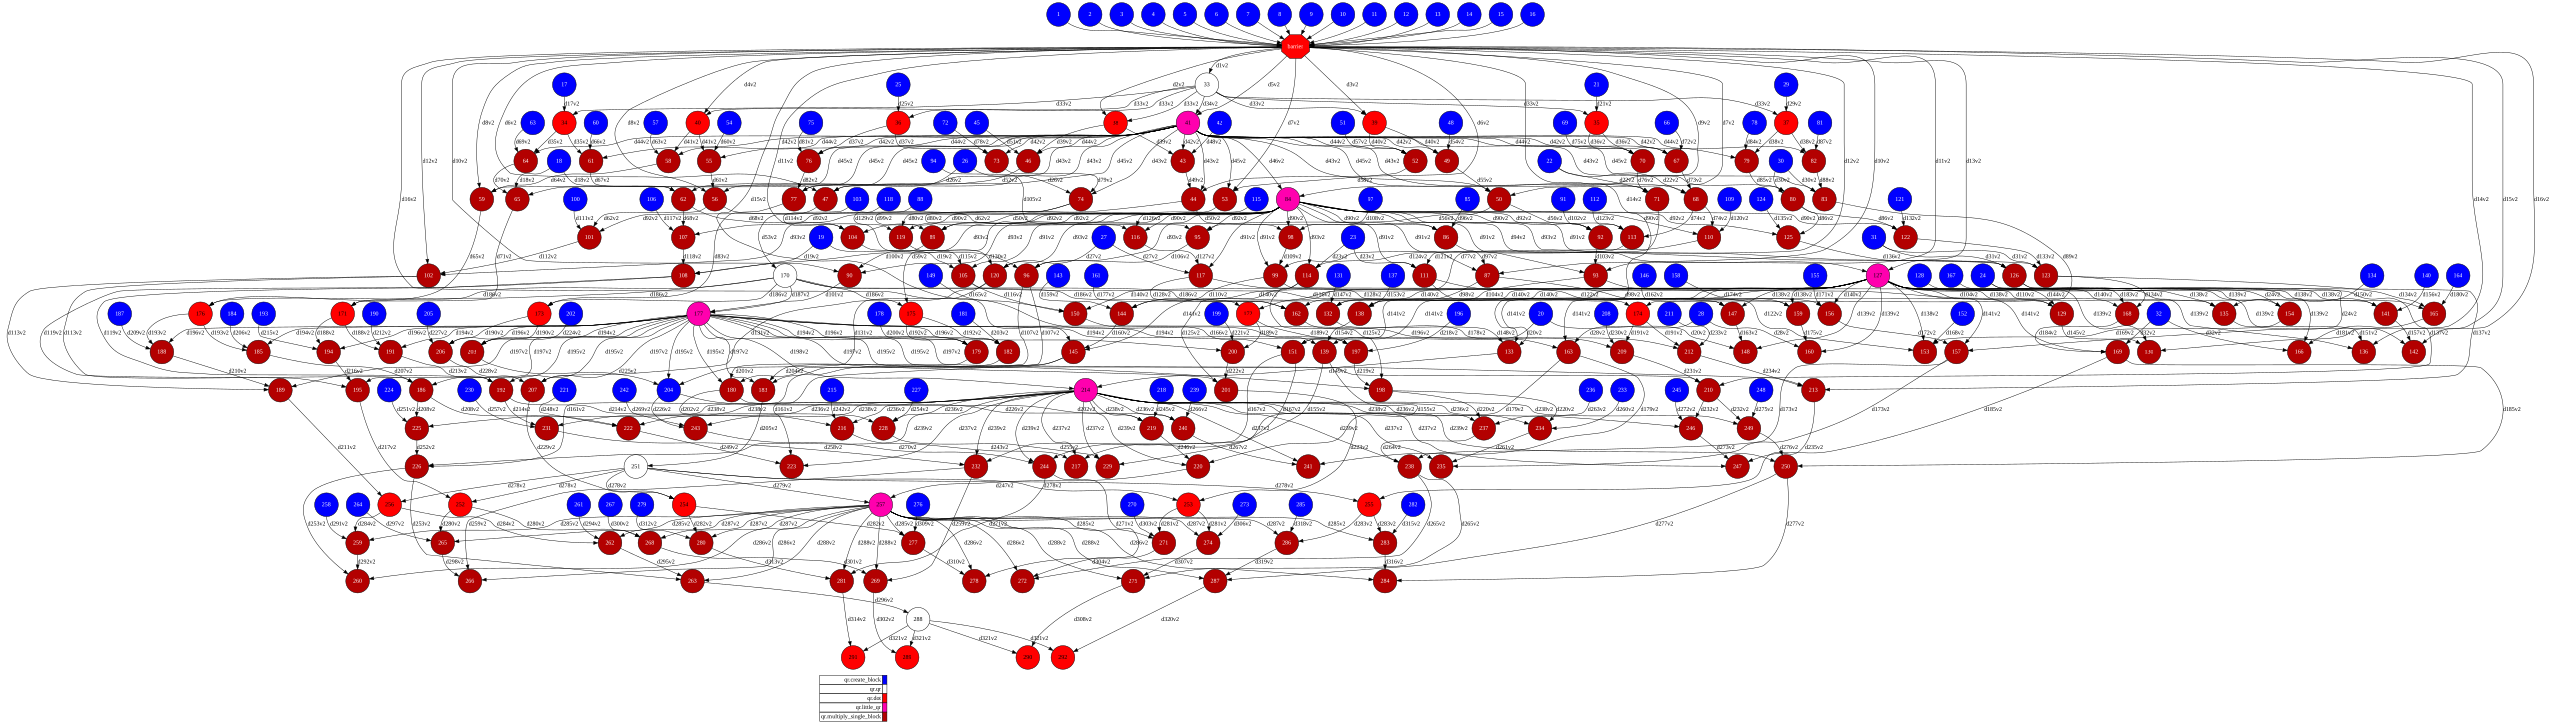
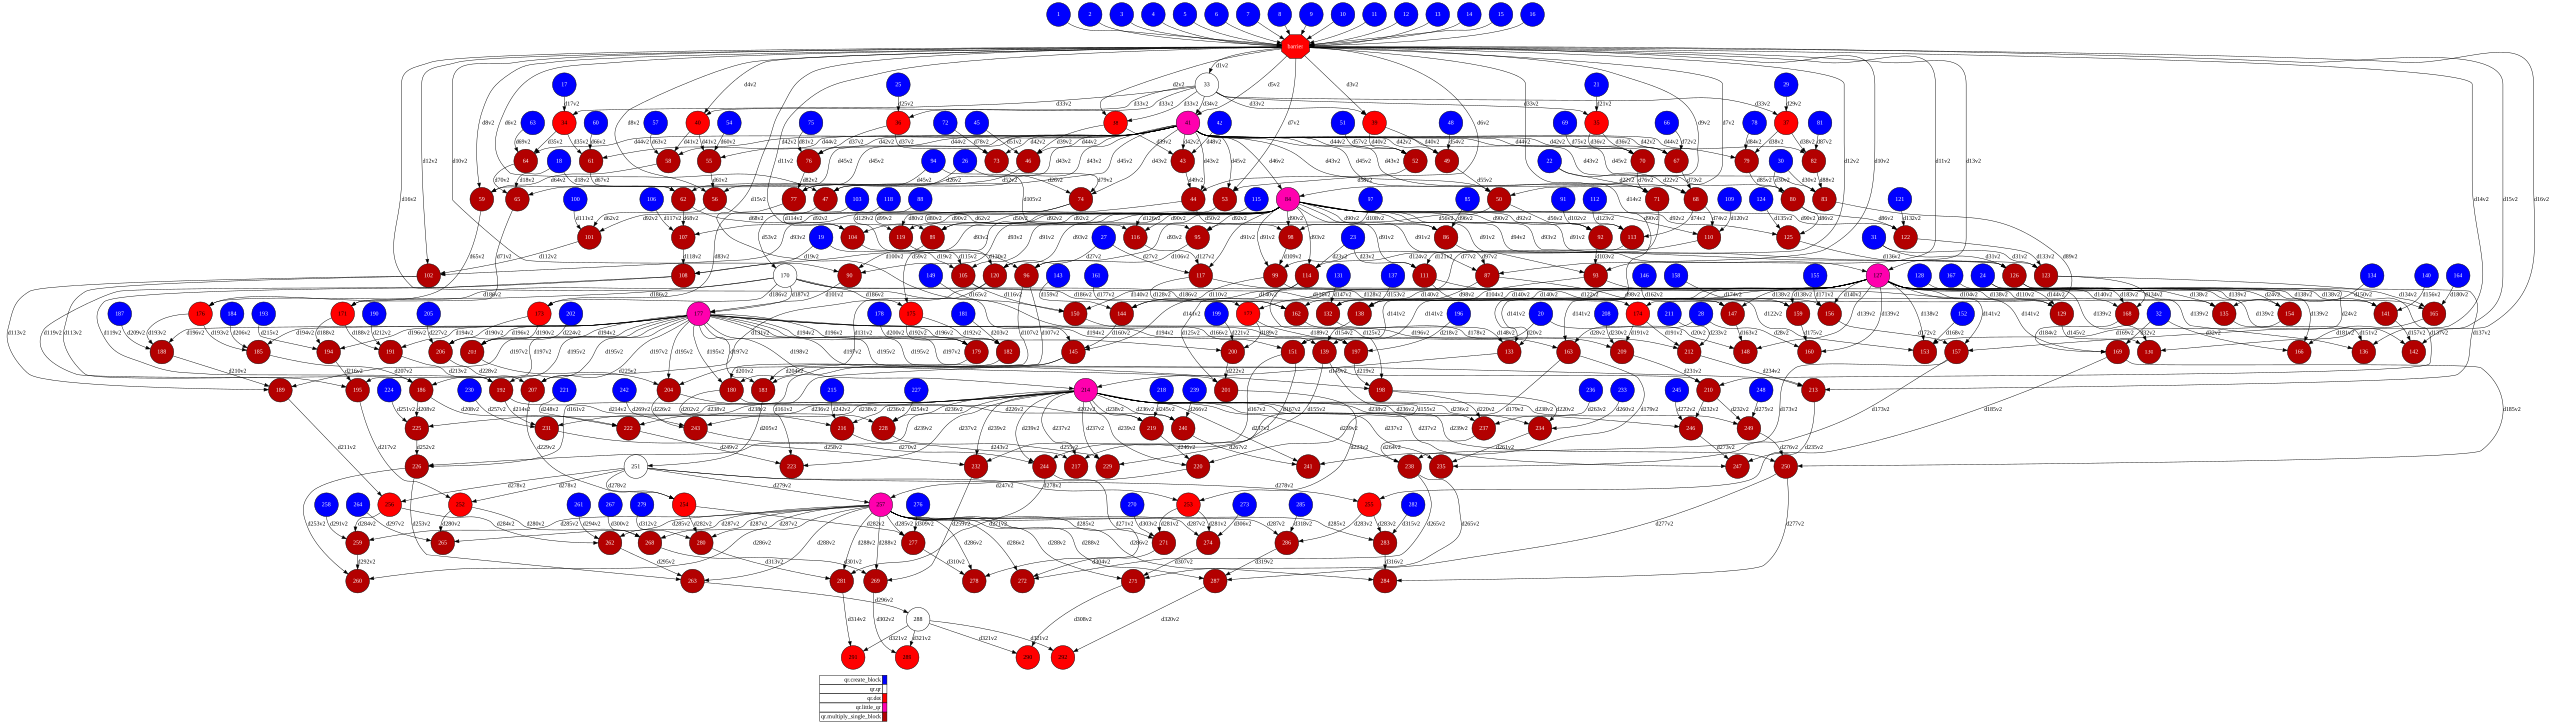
edge "41" -> "77": now "94" -> "77"
node "204": fillcolor #0000ff -> #b30000
node "266": removed
